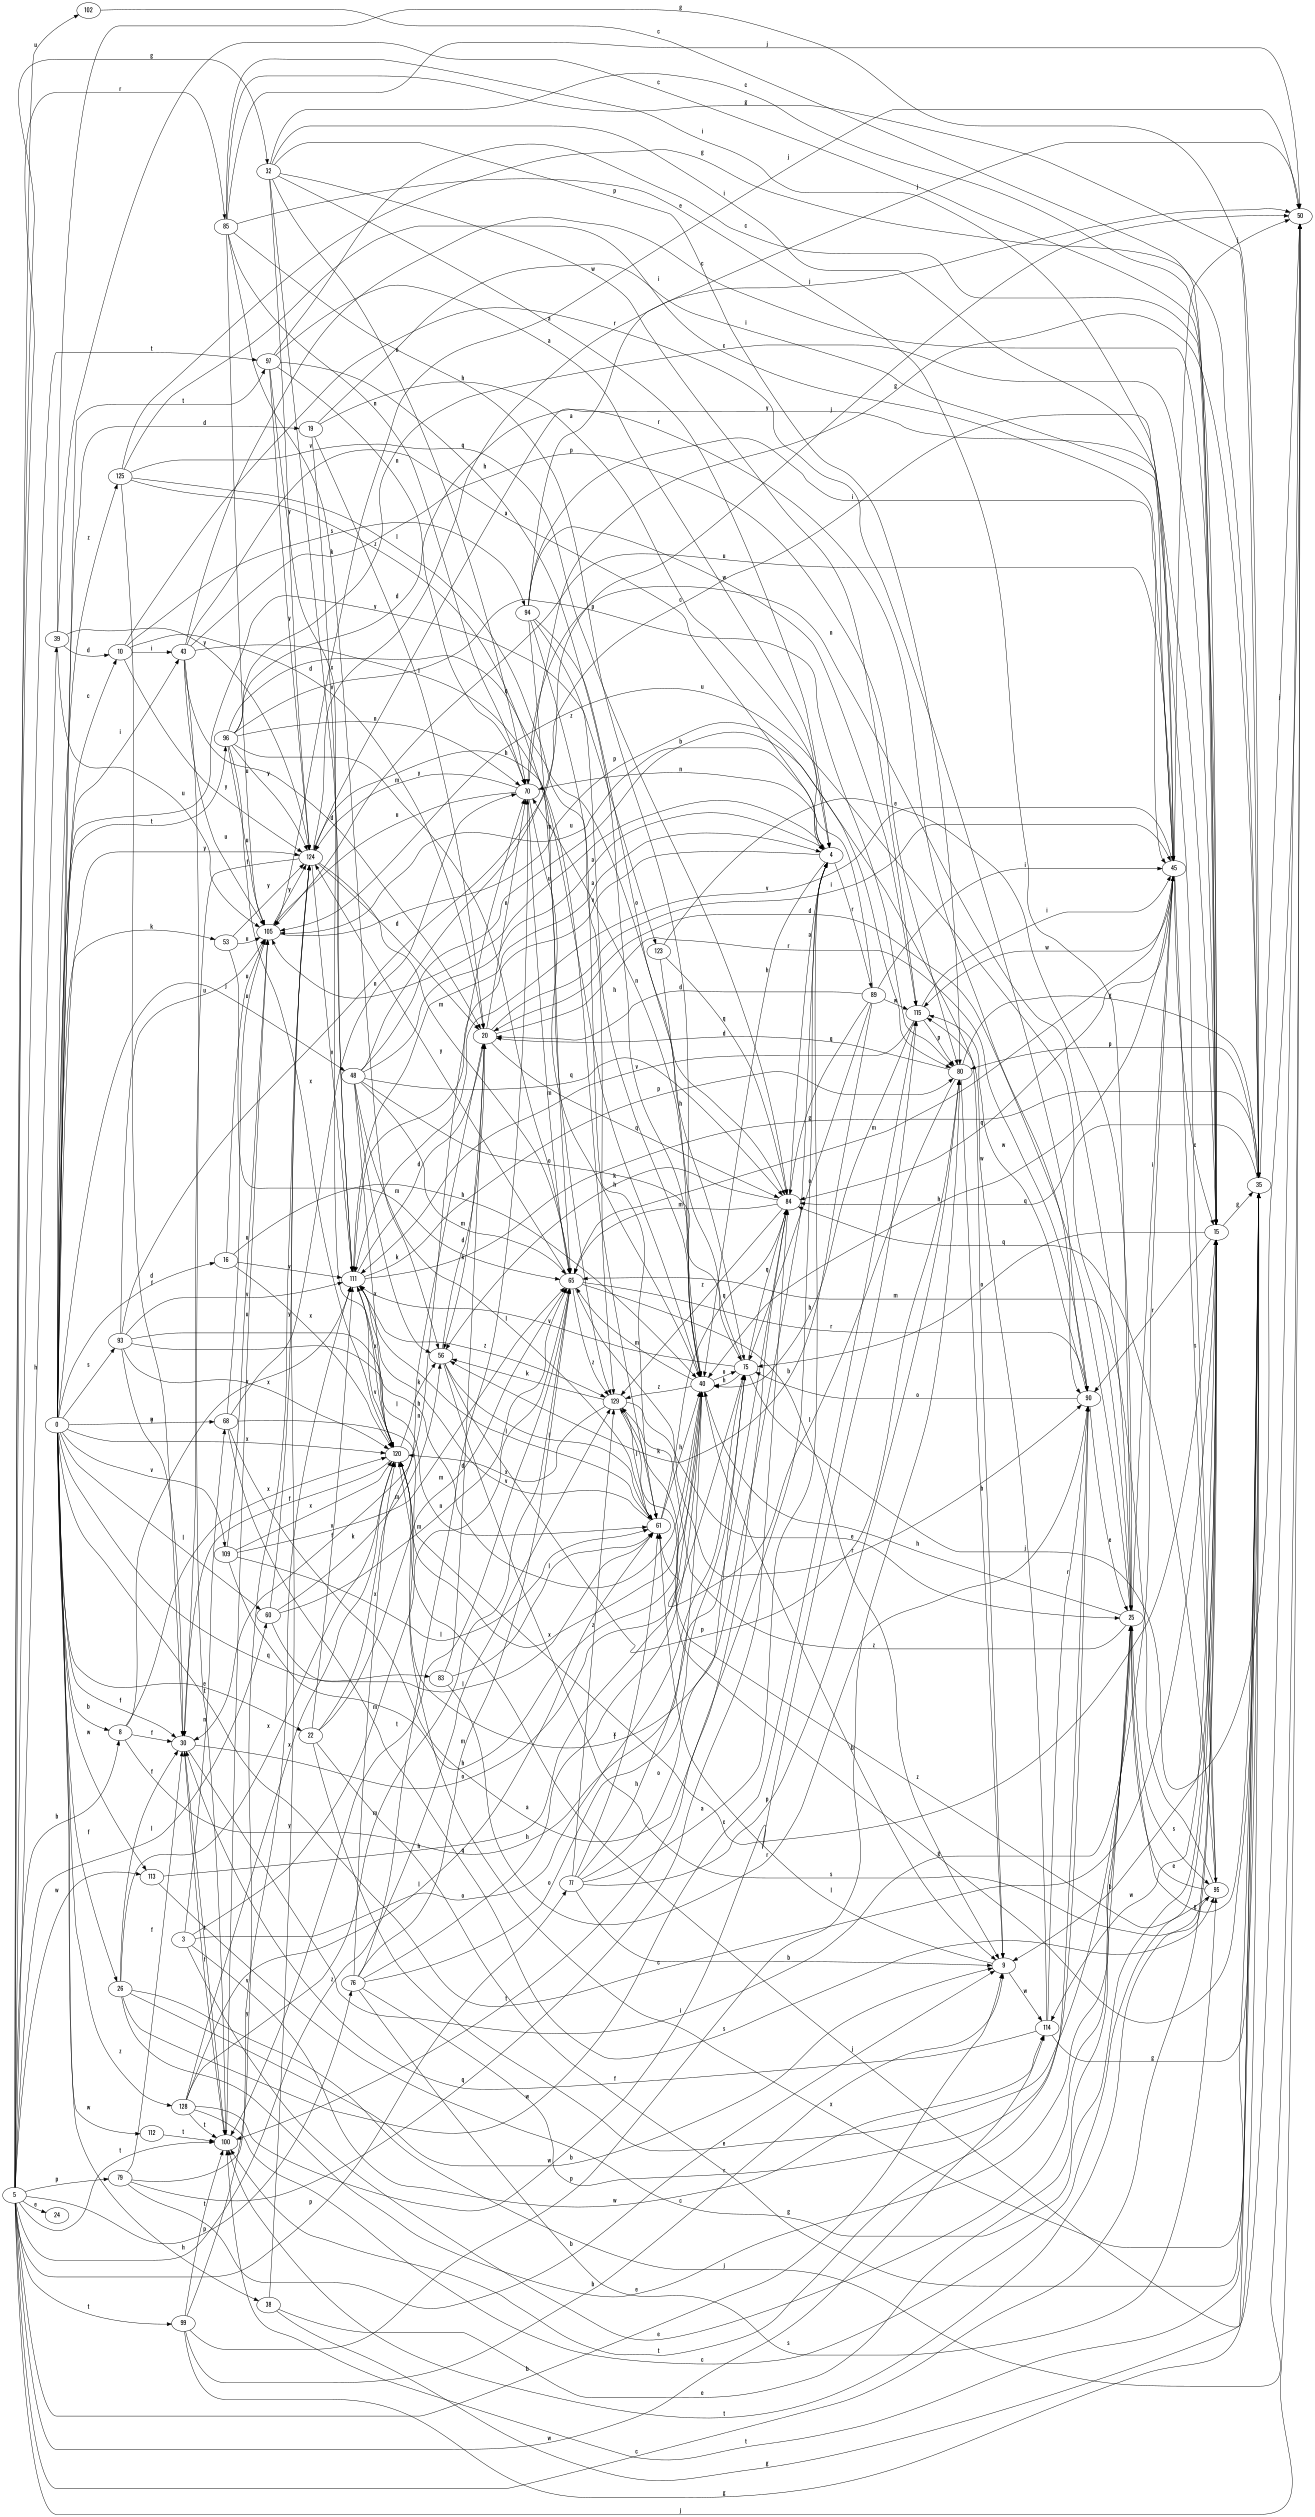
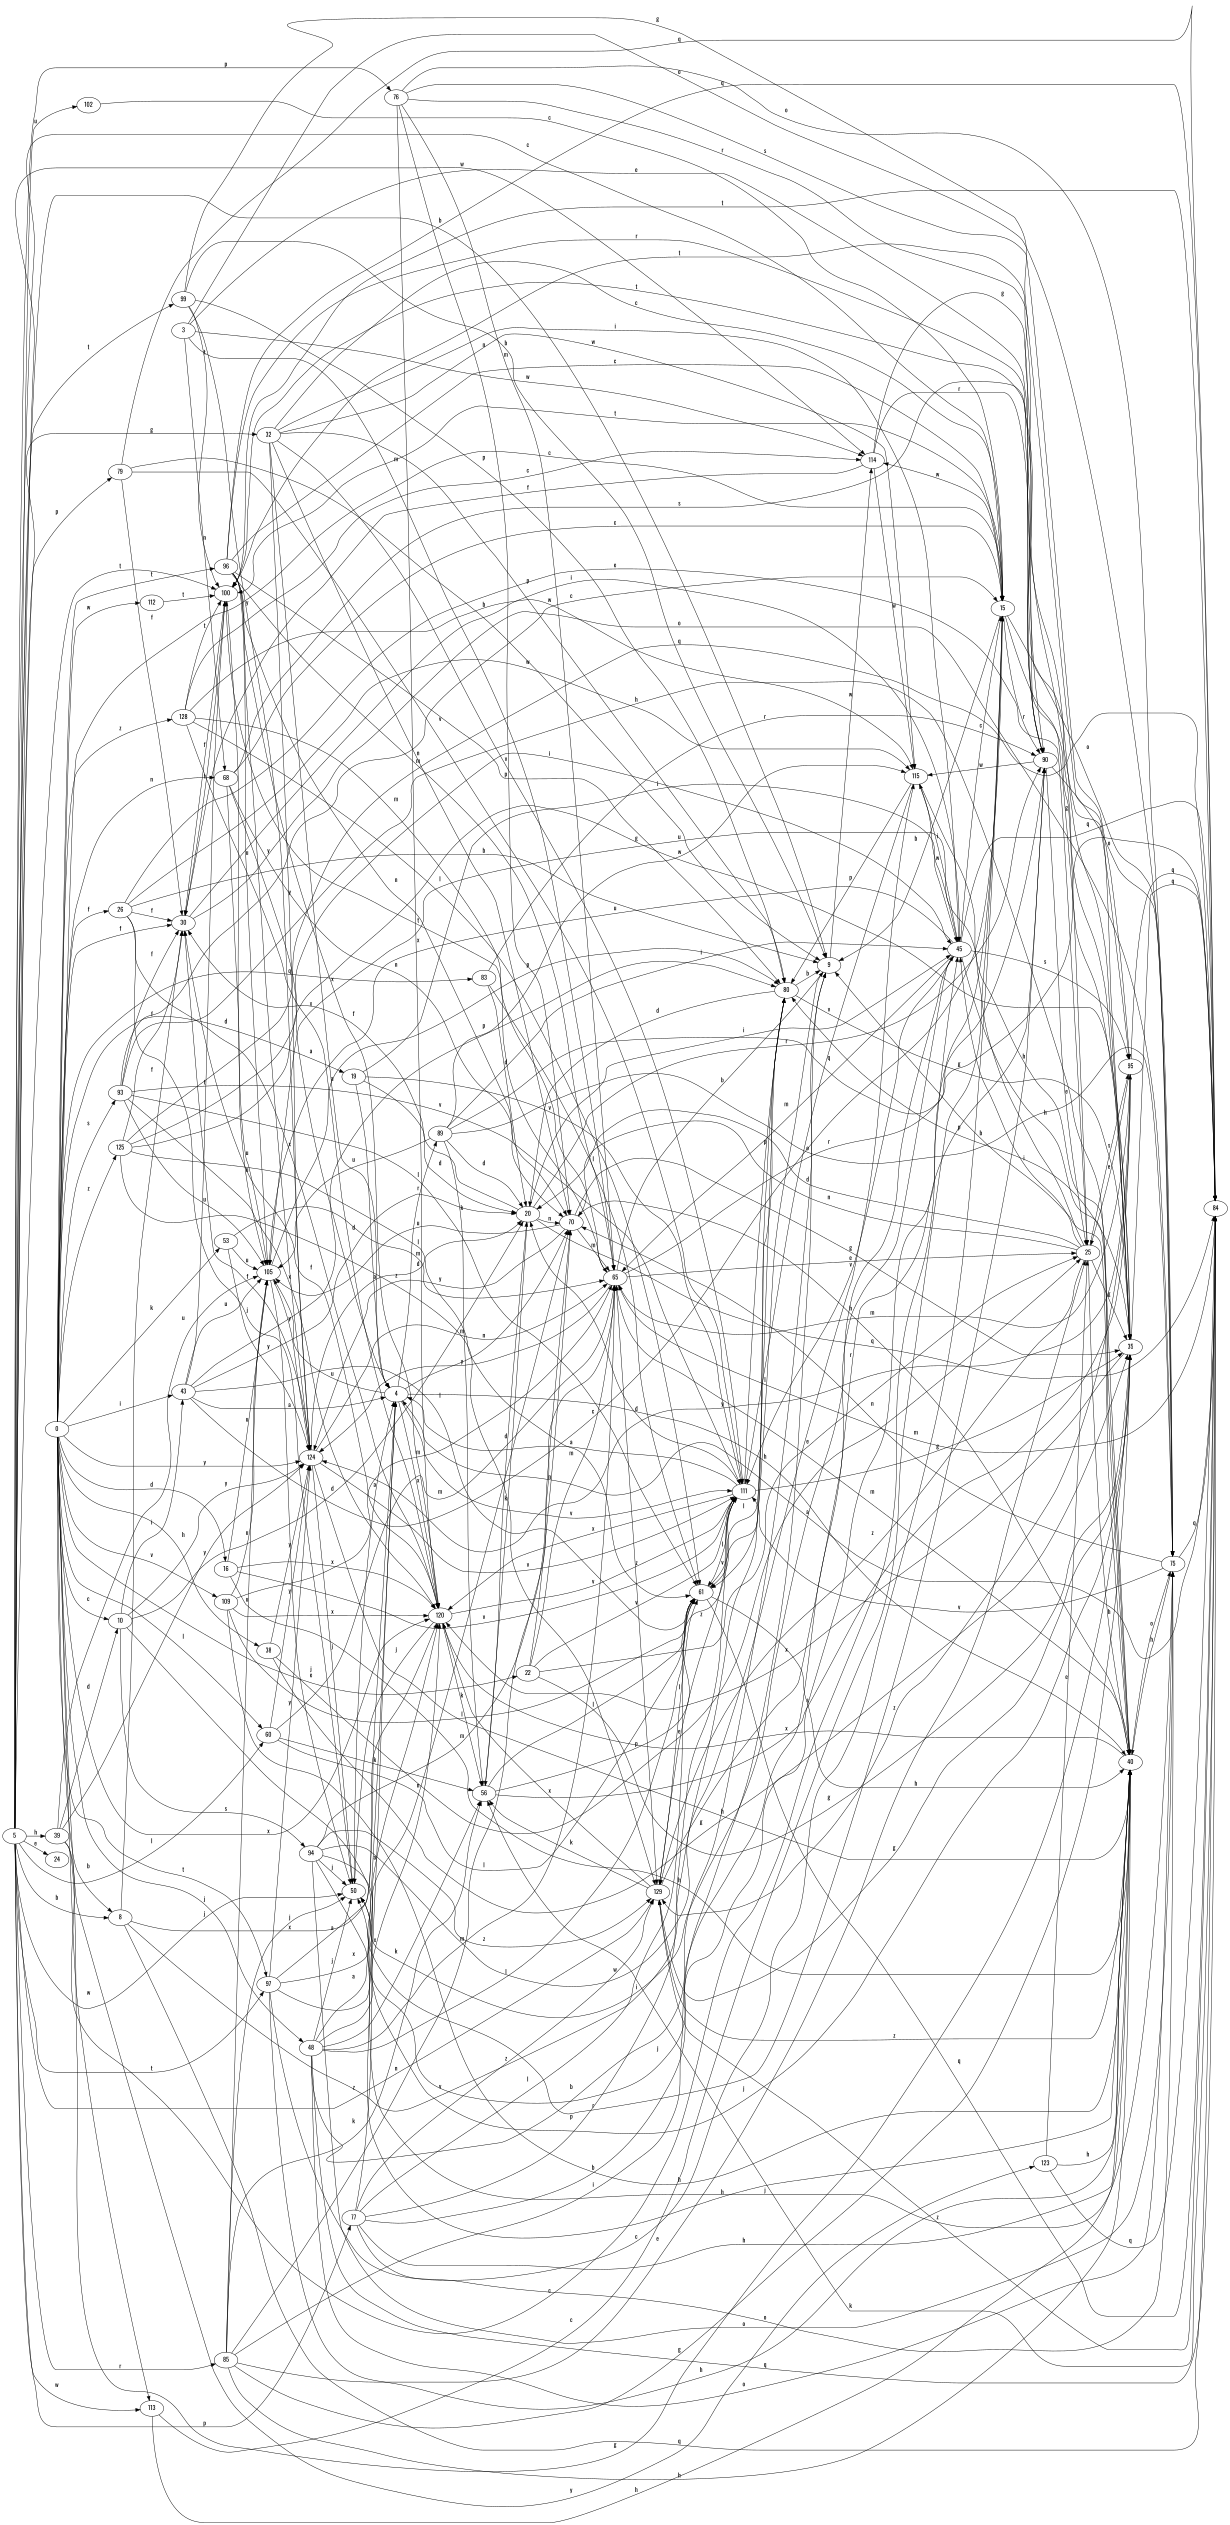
edge "50" -> "4": added, label "a"
edge "76" -> "40": removed, label "h"
edge "128" -> "15": now "128" -> "114"
